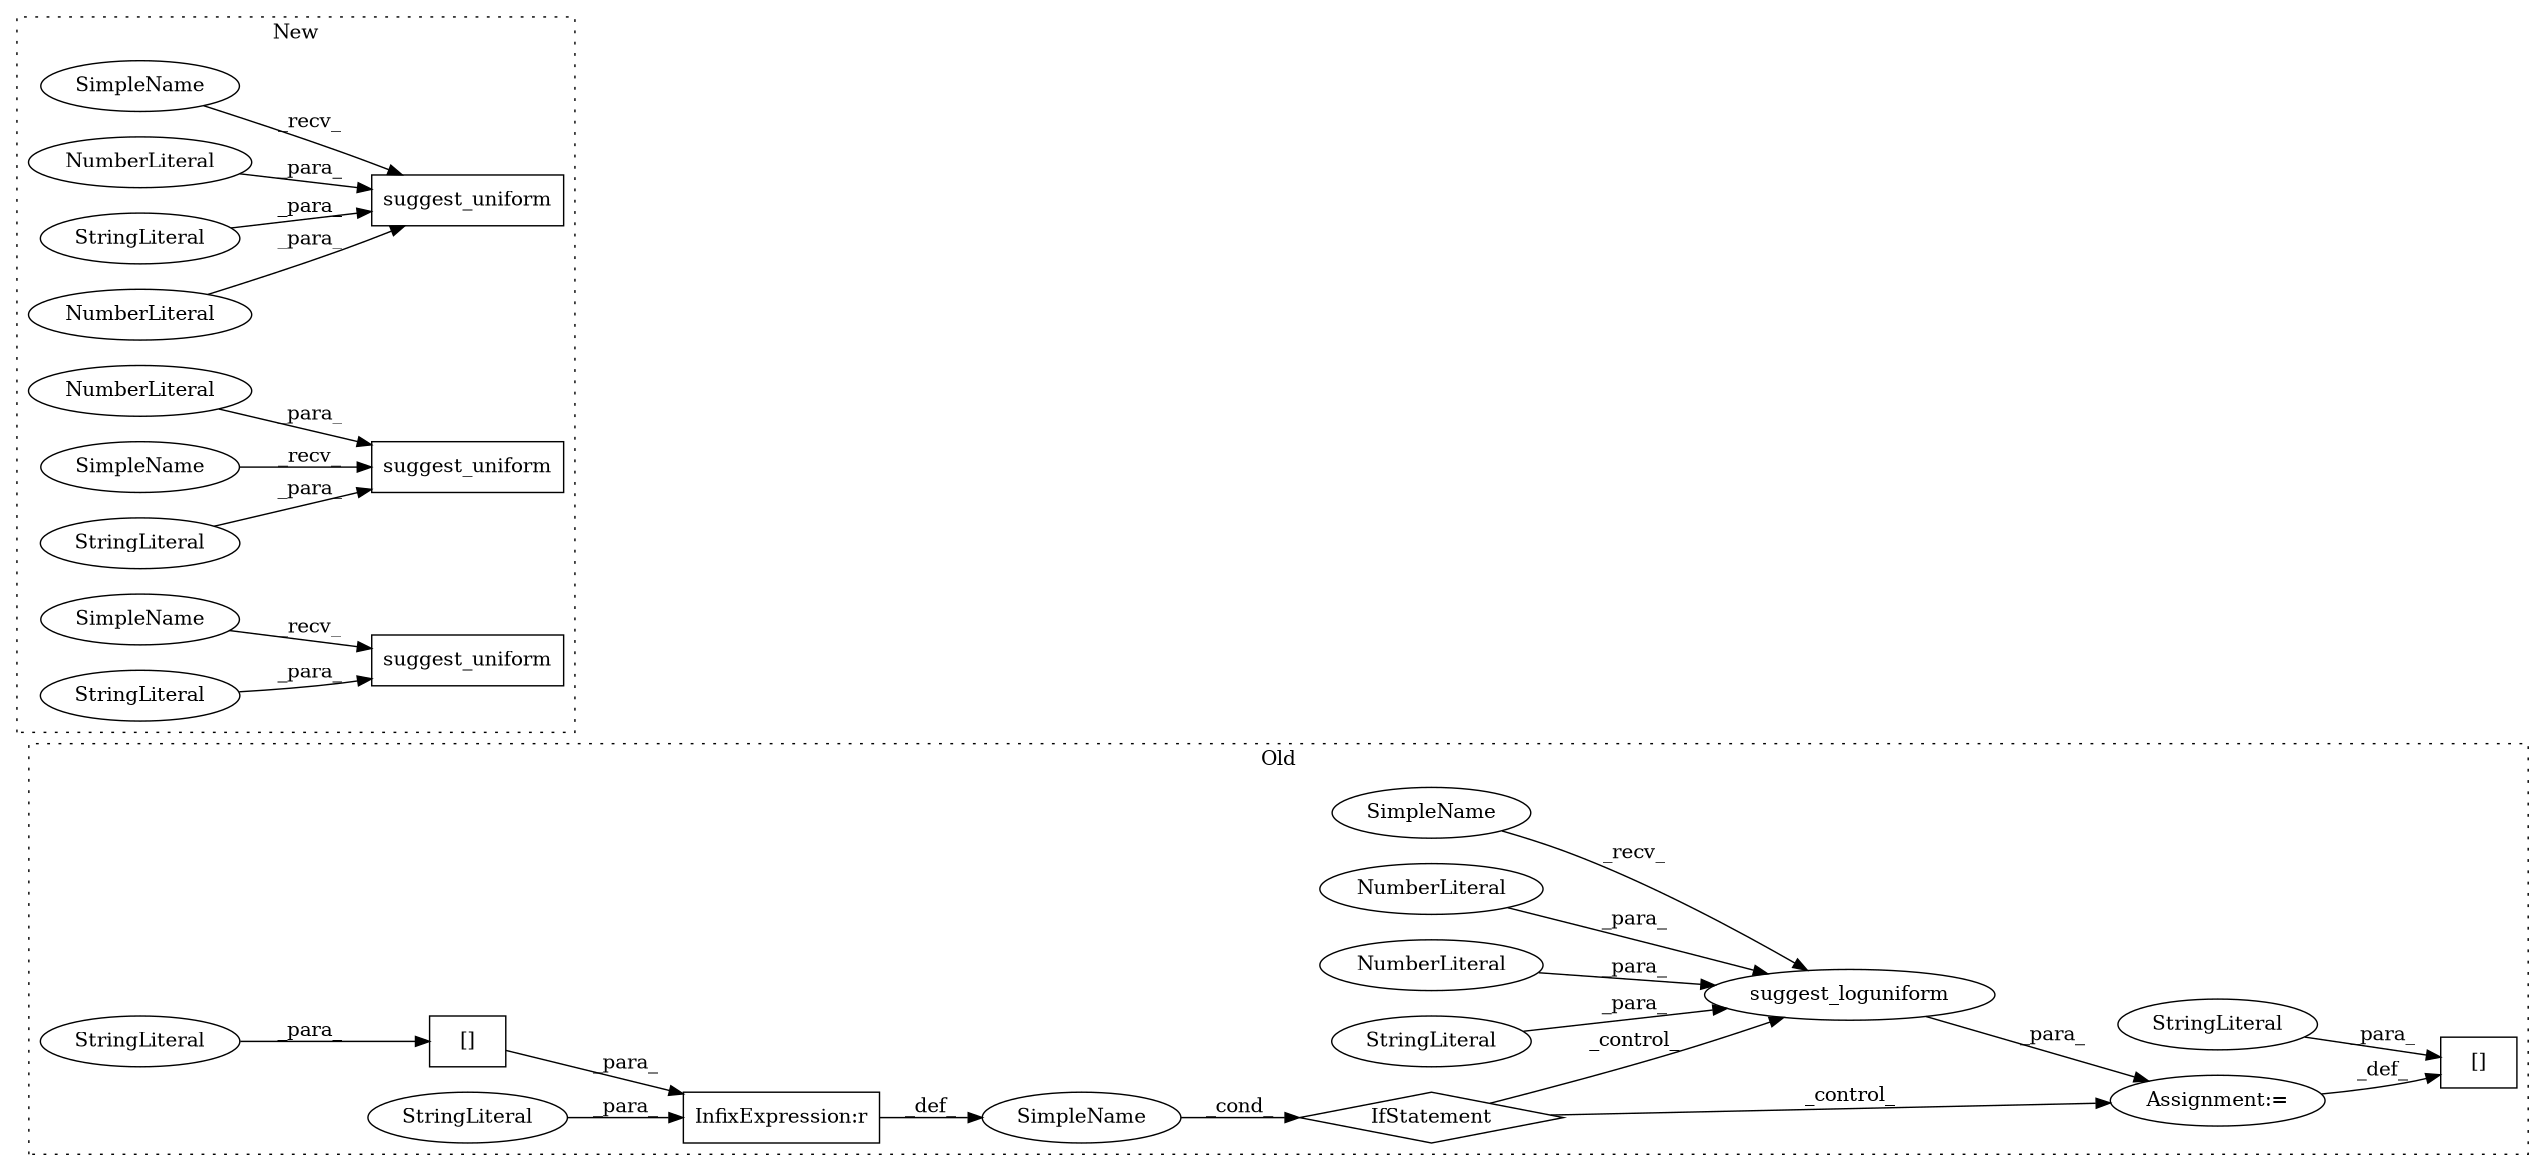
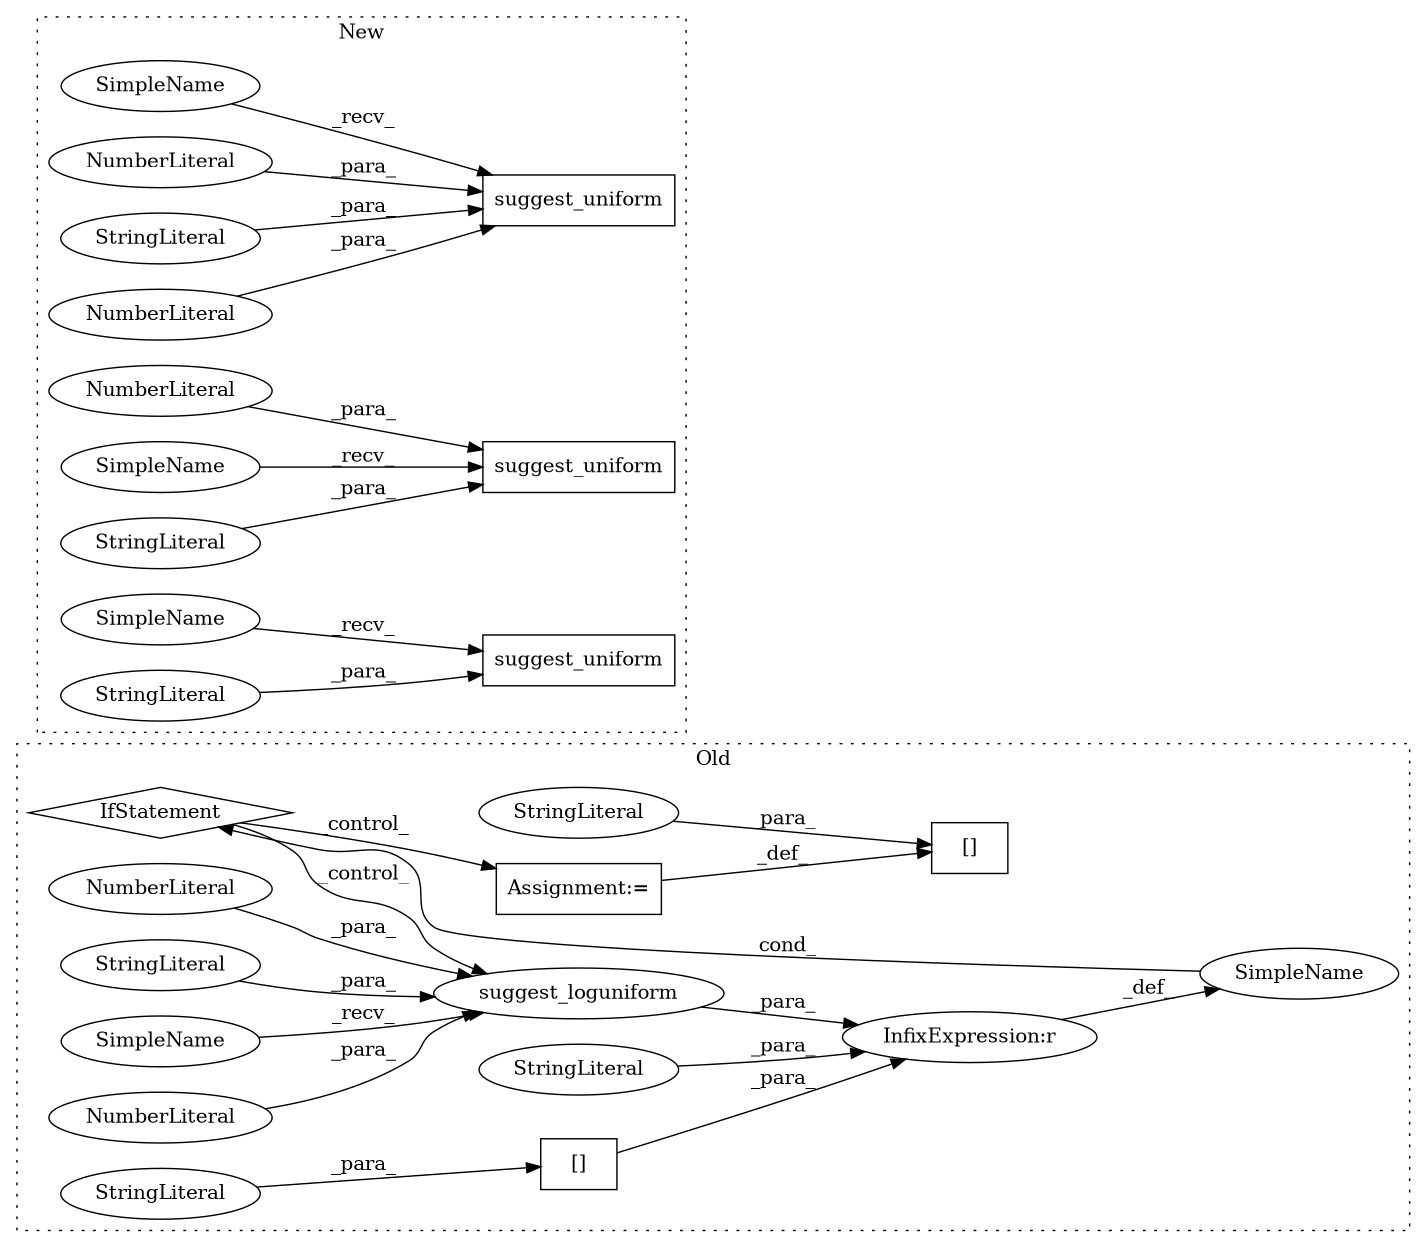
edge "suggest_loguniform" -> "Assignment:=": now "suggest_loguniform" -> "InfixExpression:r"
node "Assignment:=": shape ellipse -> box
node "InfixExpression:r": shape box -> ellipse
